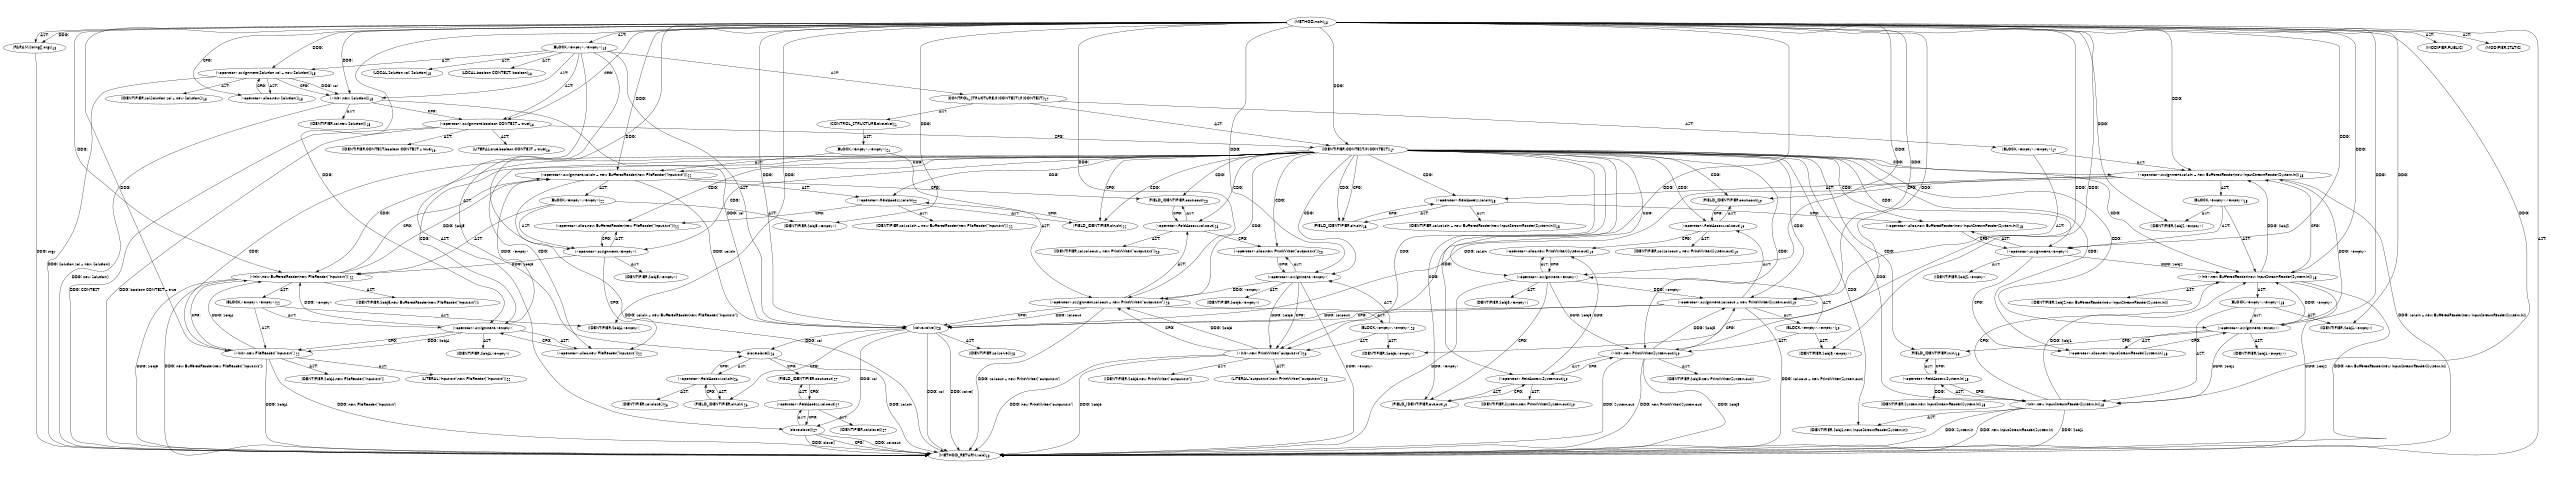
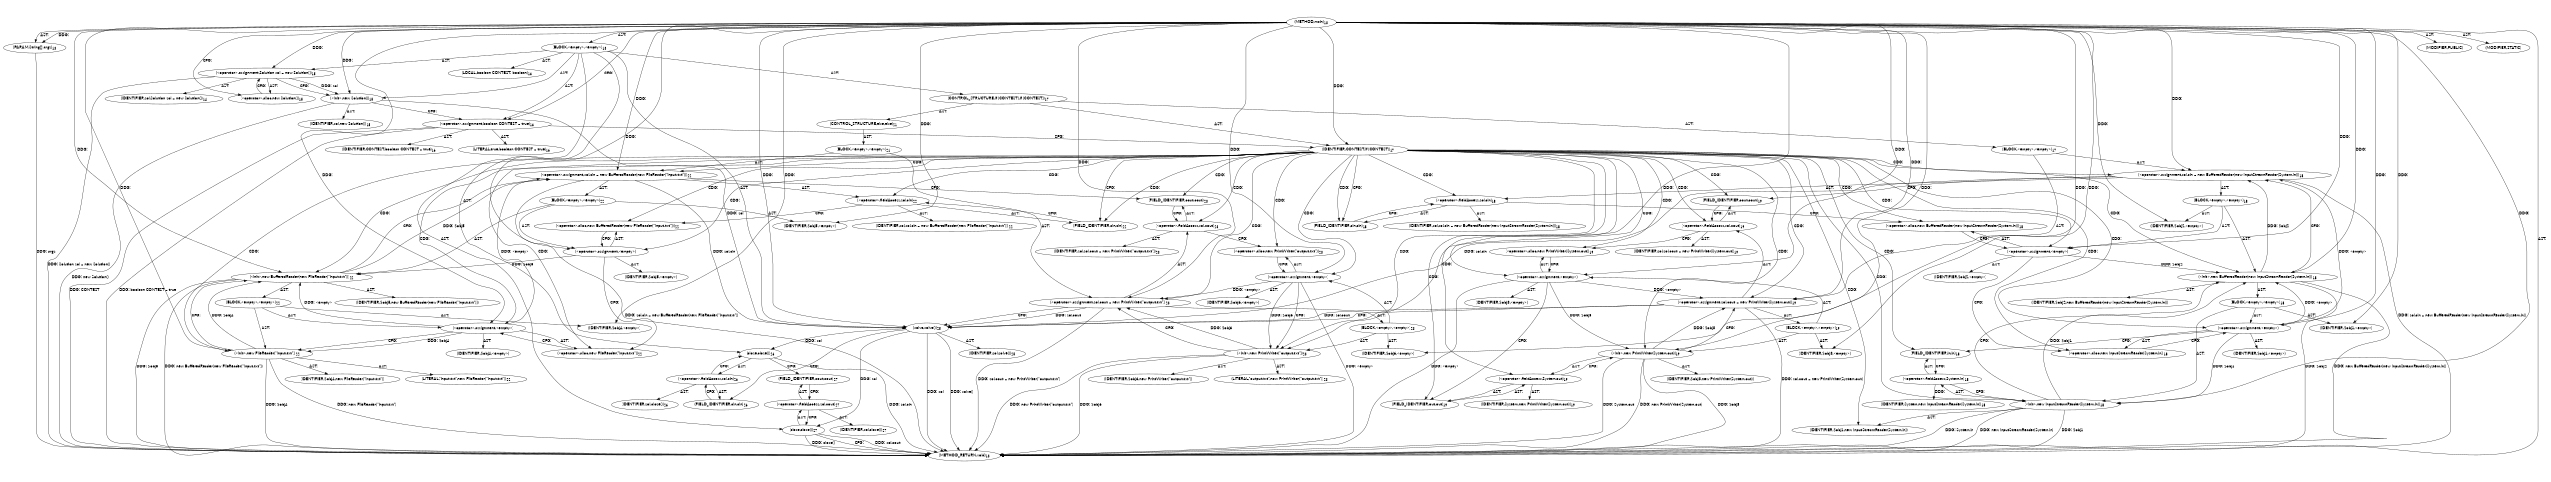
node "(LOCAL,Solution sol: Solution)": removed
node "(IDENTIFIER,sol,Solution sol = new Solution())": text "15" -> "14"
edge "(<operator>.fieldAccess,System.out)" -> "(<operator>.alloc,new PrintWriter(System.out))": now "(IDENTIFIER,CONTEST,if (CONTEST))" -> "(<operator>.alloc,new PrintWriter(System.out))"
edge "(FIELD_IDENTIFIER,out,out)" -> "(<operator>.fieldAccess,System.out)": label "CFG: " -> "AST: "
